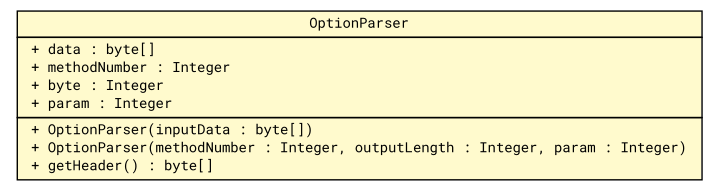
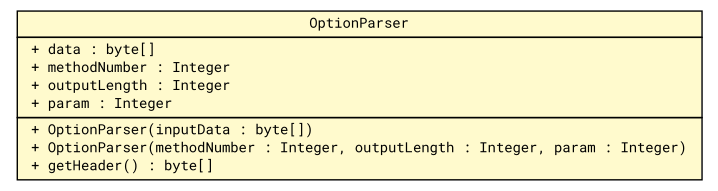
node "OptionParser": text "+ byte : Integer" -> "+ outputLength : Integer"
